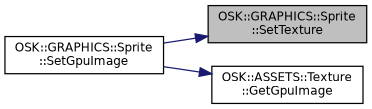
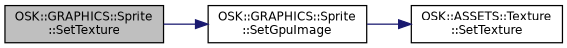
edge "OSK::GRAPHICS::Sprite ::SetGpuImage" -> "OSK::GRAPHICS::Sprite ::SetTexture": reversed
node "OSK::ASSETS::Texture ::GetGpuImage": label "OSK::ASSETS::Texture ::GetGpuImage" -> "OSK::ASSETS::Texture ::SetTexture"
